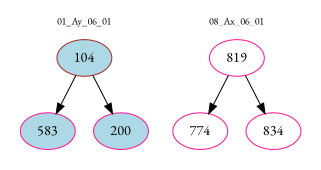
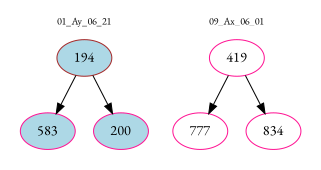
cluster "01_Ay_06_01": label "01_Ay_06_01" -> "01_Ay_06_21"
cluster "08_Ax_06_01": label "08_Ax_06_01" -> "09_Ax_06_01"
node "104": label "104" -> "194"
node "819": label "819" -> "419"
node "774": label "774" -> "777"
